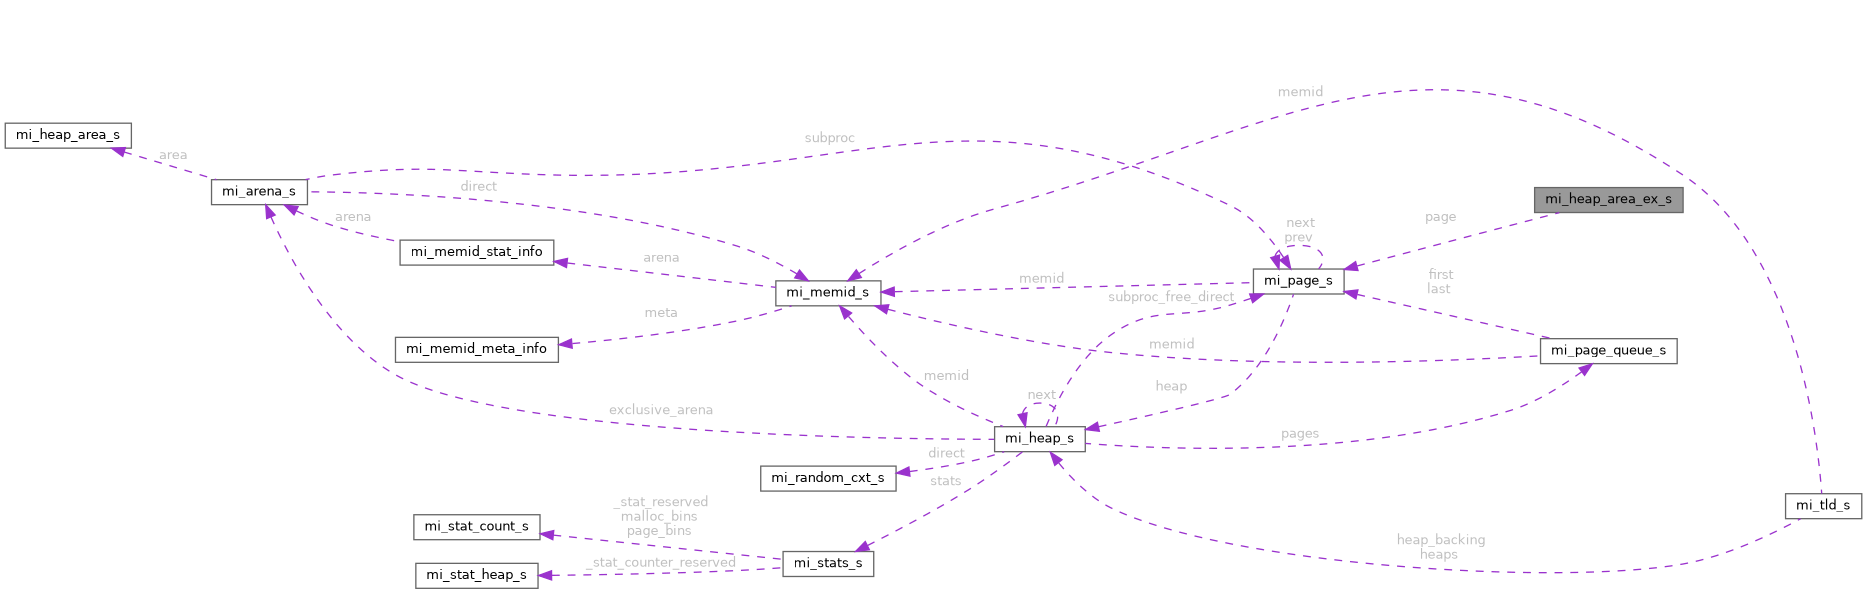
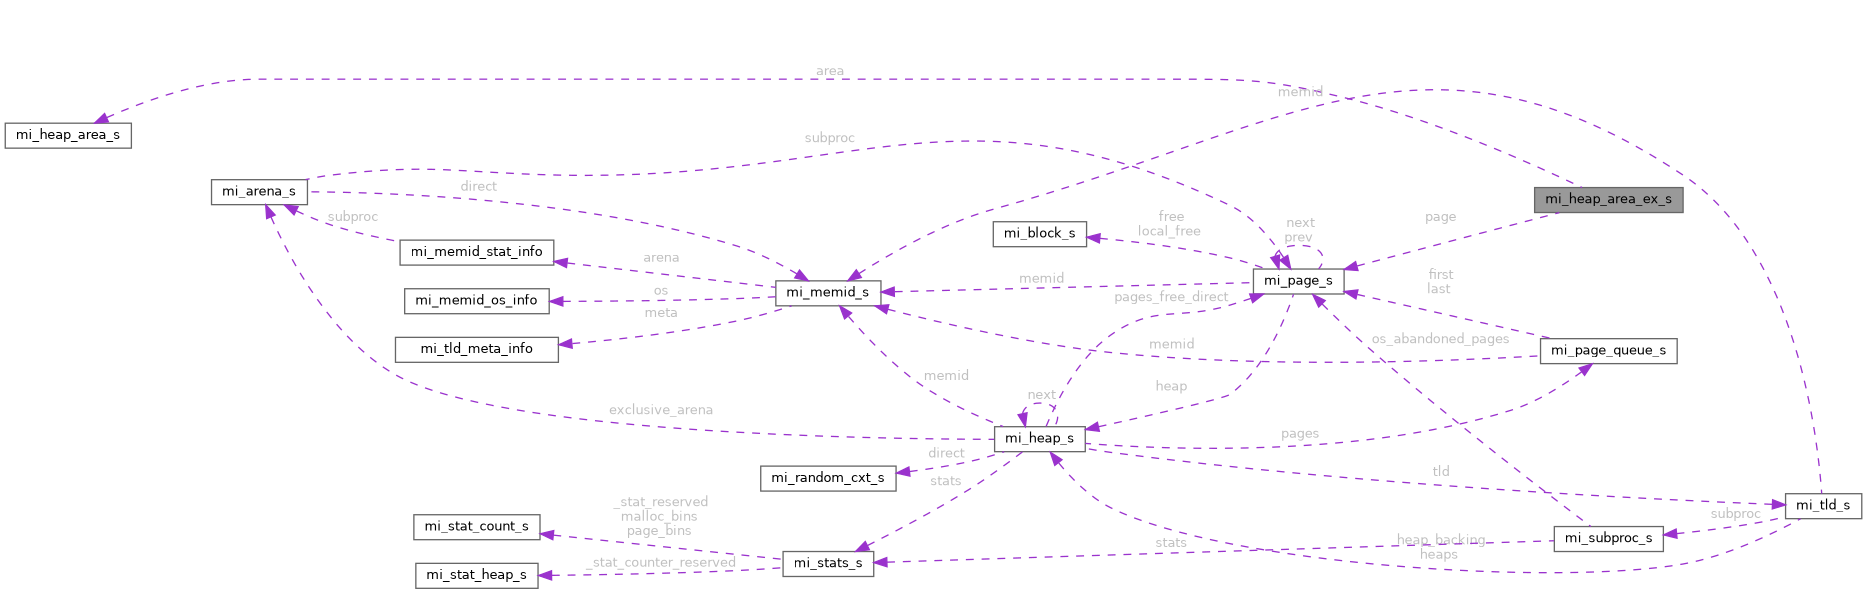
edge "mi_arena_s" -> "mi_heap_area_s": now "mi_heap_area_ex_s" -> "mi_heap_area_s"
edge "mi_memid_stat_info" -> "mi_arena_s": label " arena" -> " subproc"
node "mi_block_s": added
edge "mi_heap_s" -> "mi_page_s": label " subproc_free_direct" -> " pages_free_direct"
node "mi_memid_os_info": added
node "mi_memid_meta_info": label "mi_memid_meta_info" -> "mi_tld_meta_info"
edge "mi_heap_s" -> "mi_tld_s": added, label "tld"
node "mi_subproc_s": added
